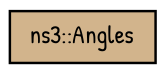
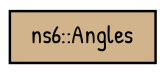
node "ns3::Angles": label "ns3::Angles" -> "ns6::Angles"
